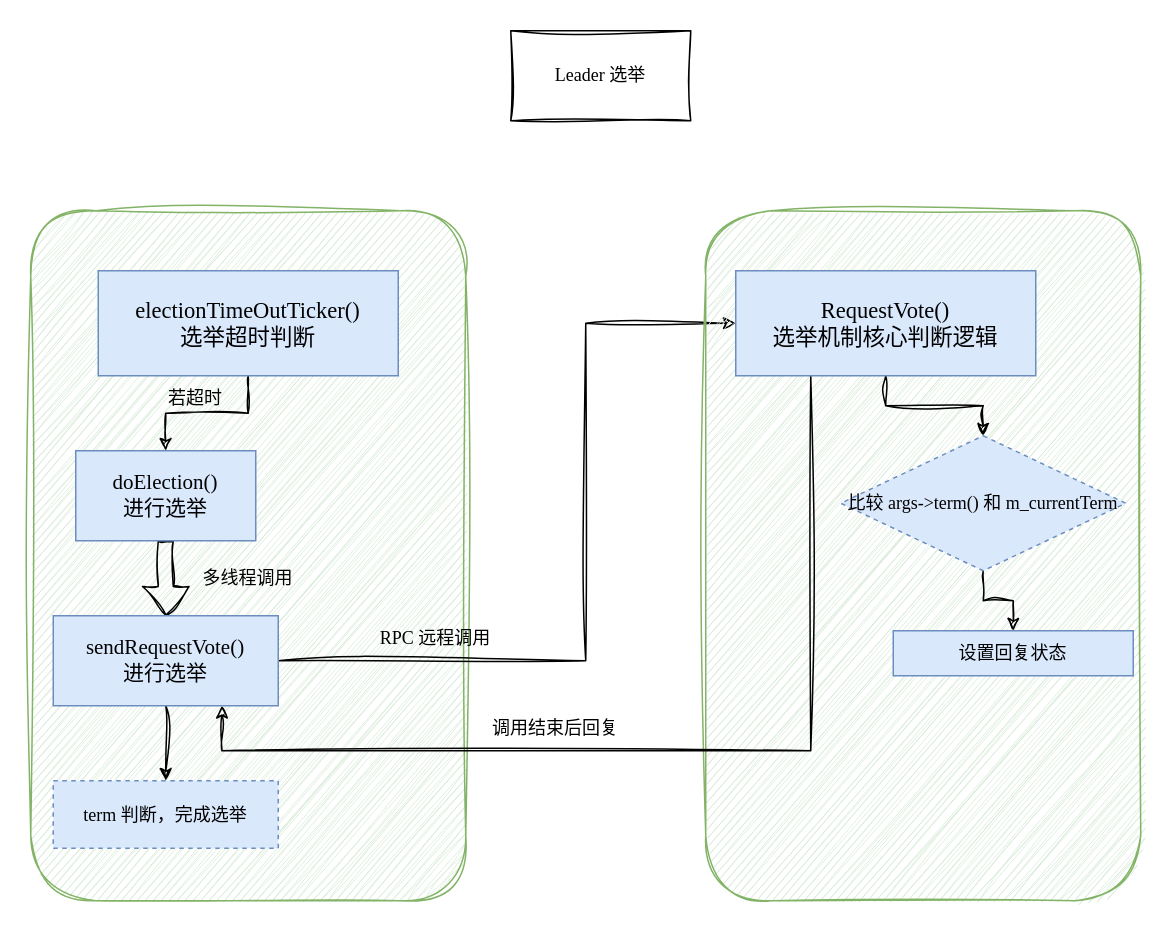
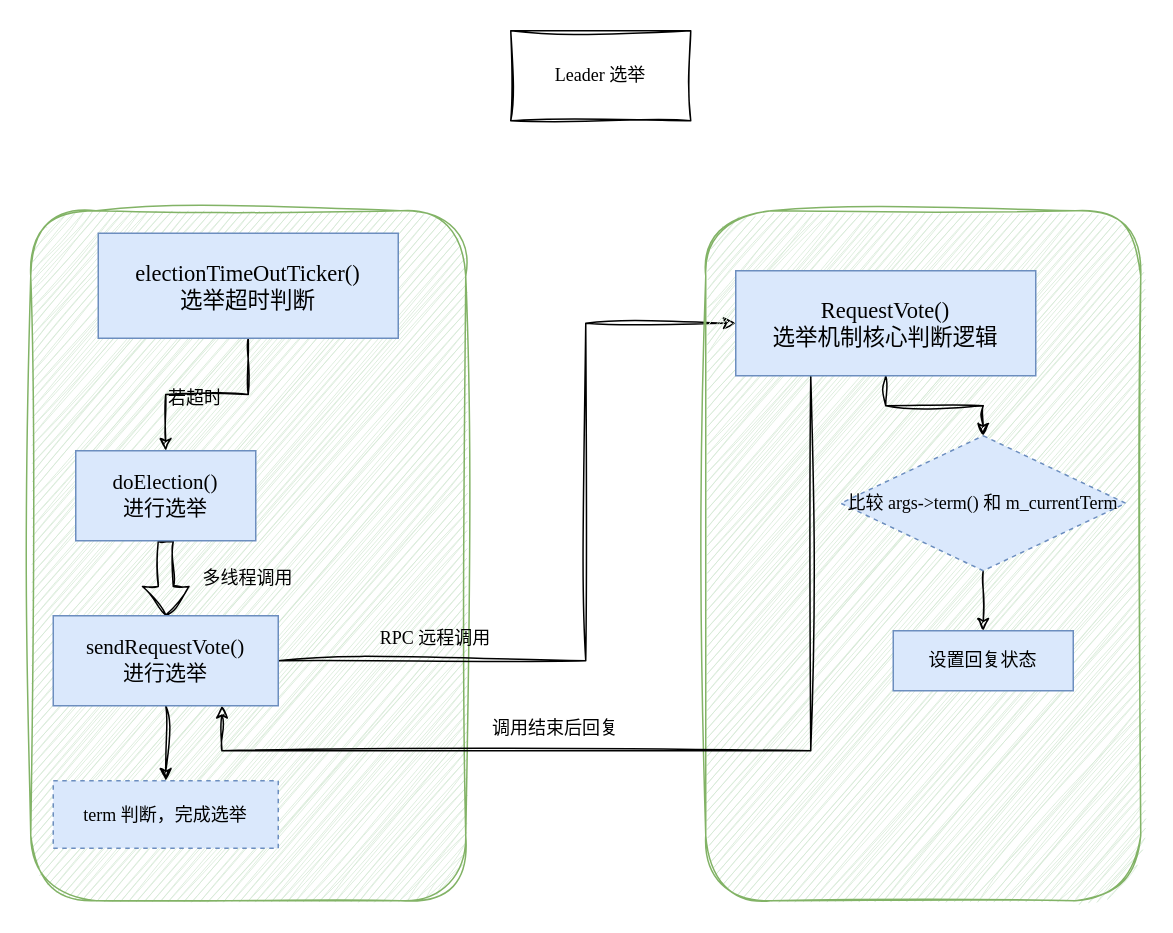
node "electionTimeOutTicker() 选举超时判断": moved (248, 323) -> (248, 286)
node "设置回复状态": size 240x45 -> 180x60
